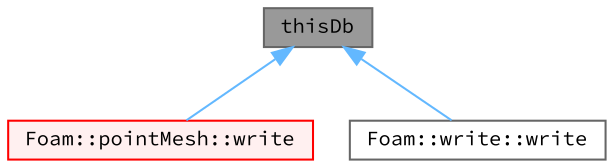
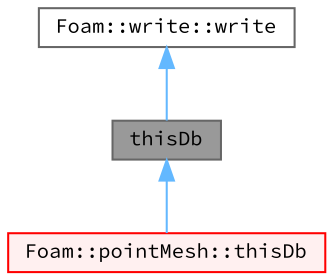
edge "Foam::write::write" -> "thisDb": reversed
node "Foam::pointMesh::write": label "Foam::pointMesh::write" -> "Foam::pointMesh::thisDb"
